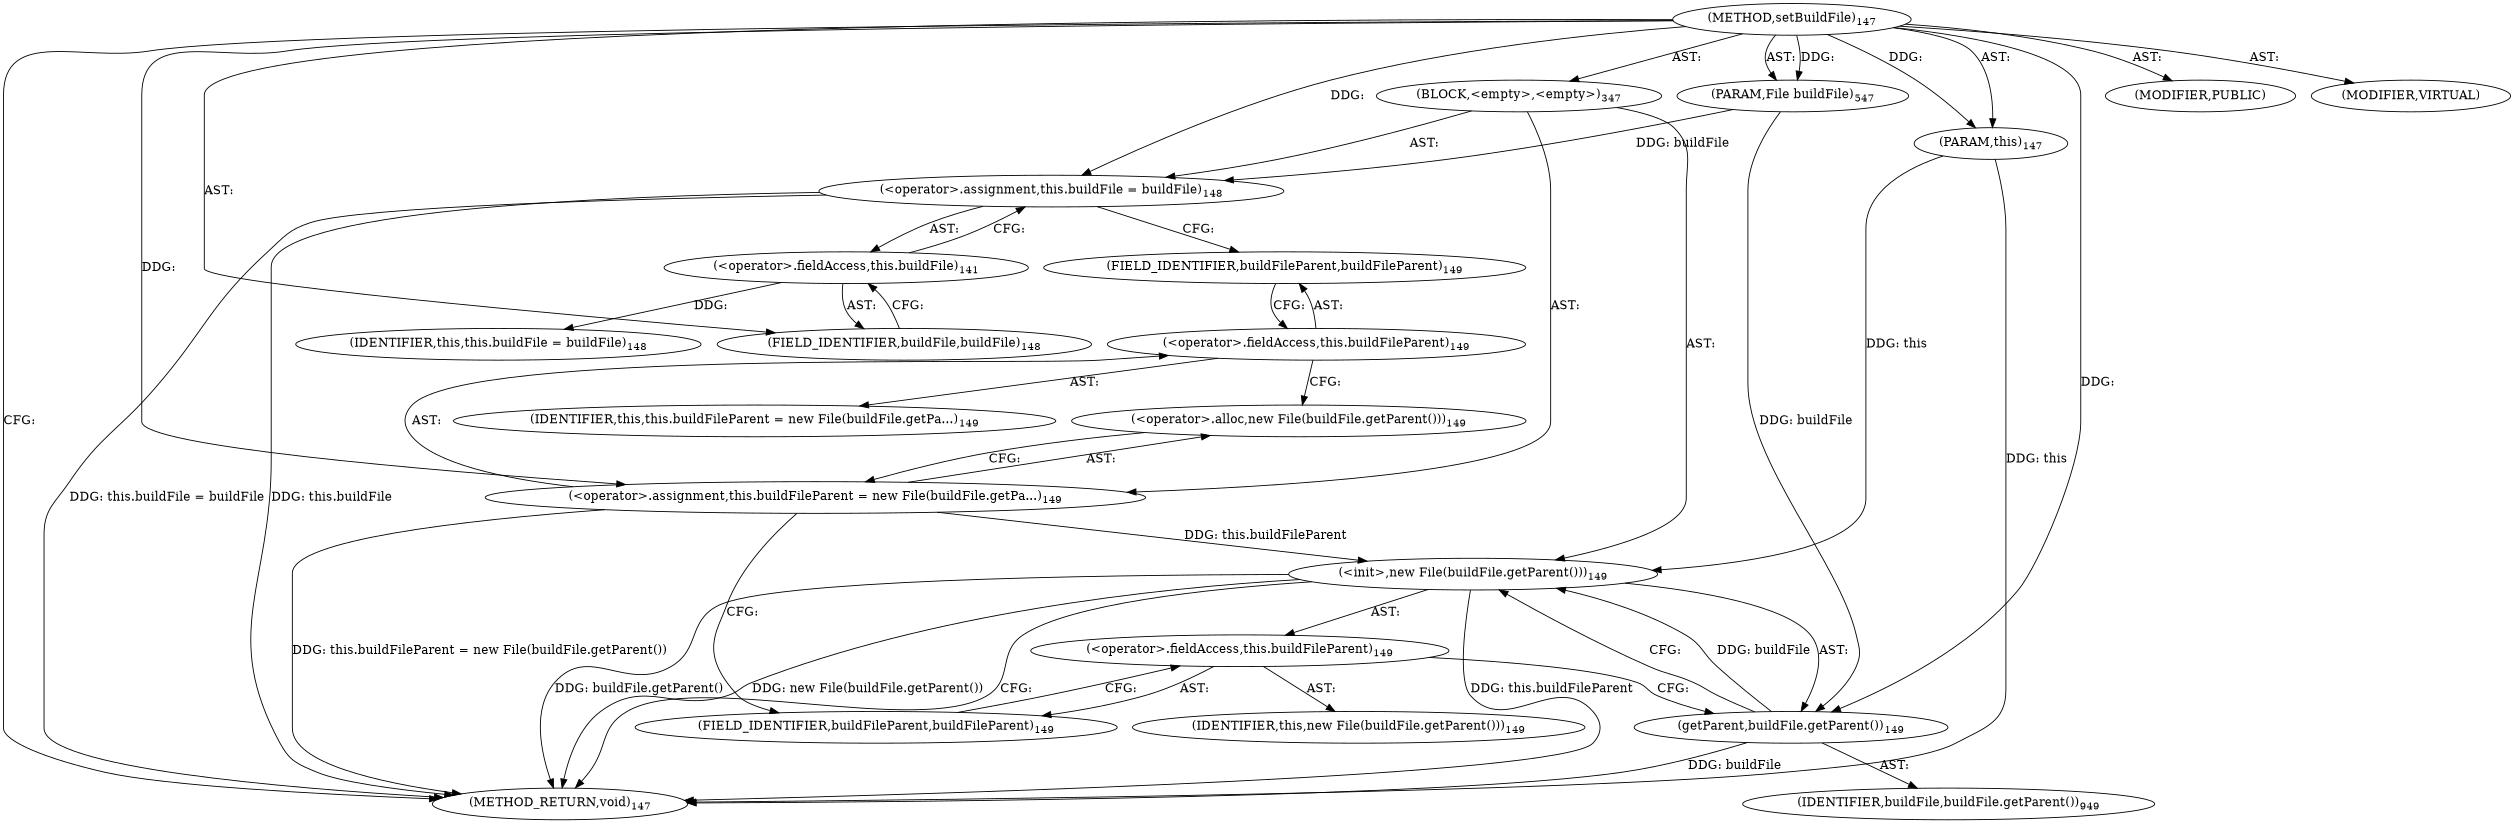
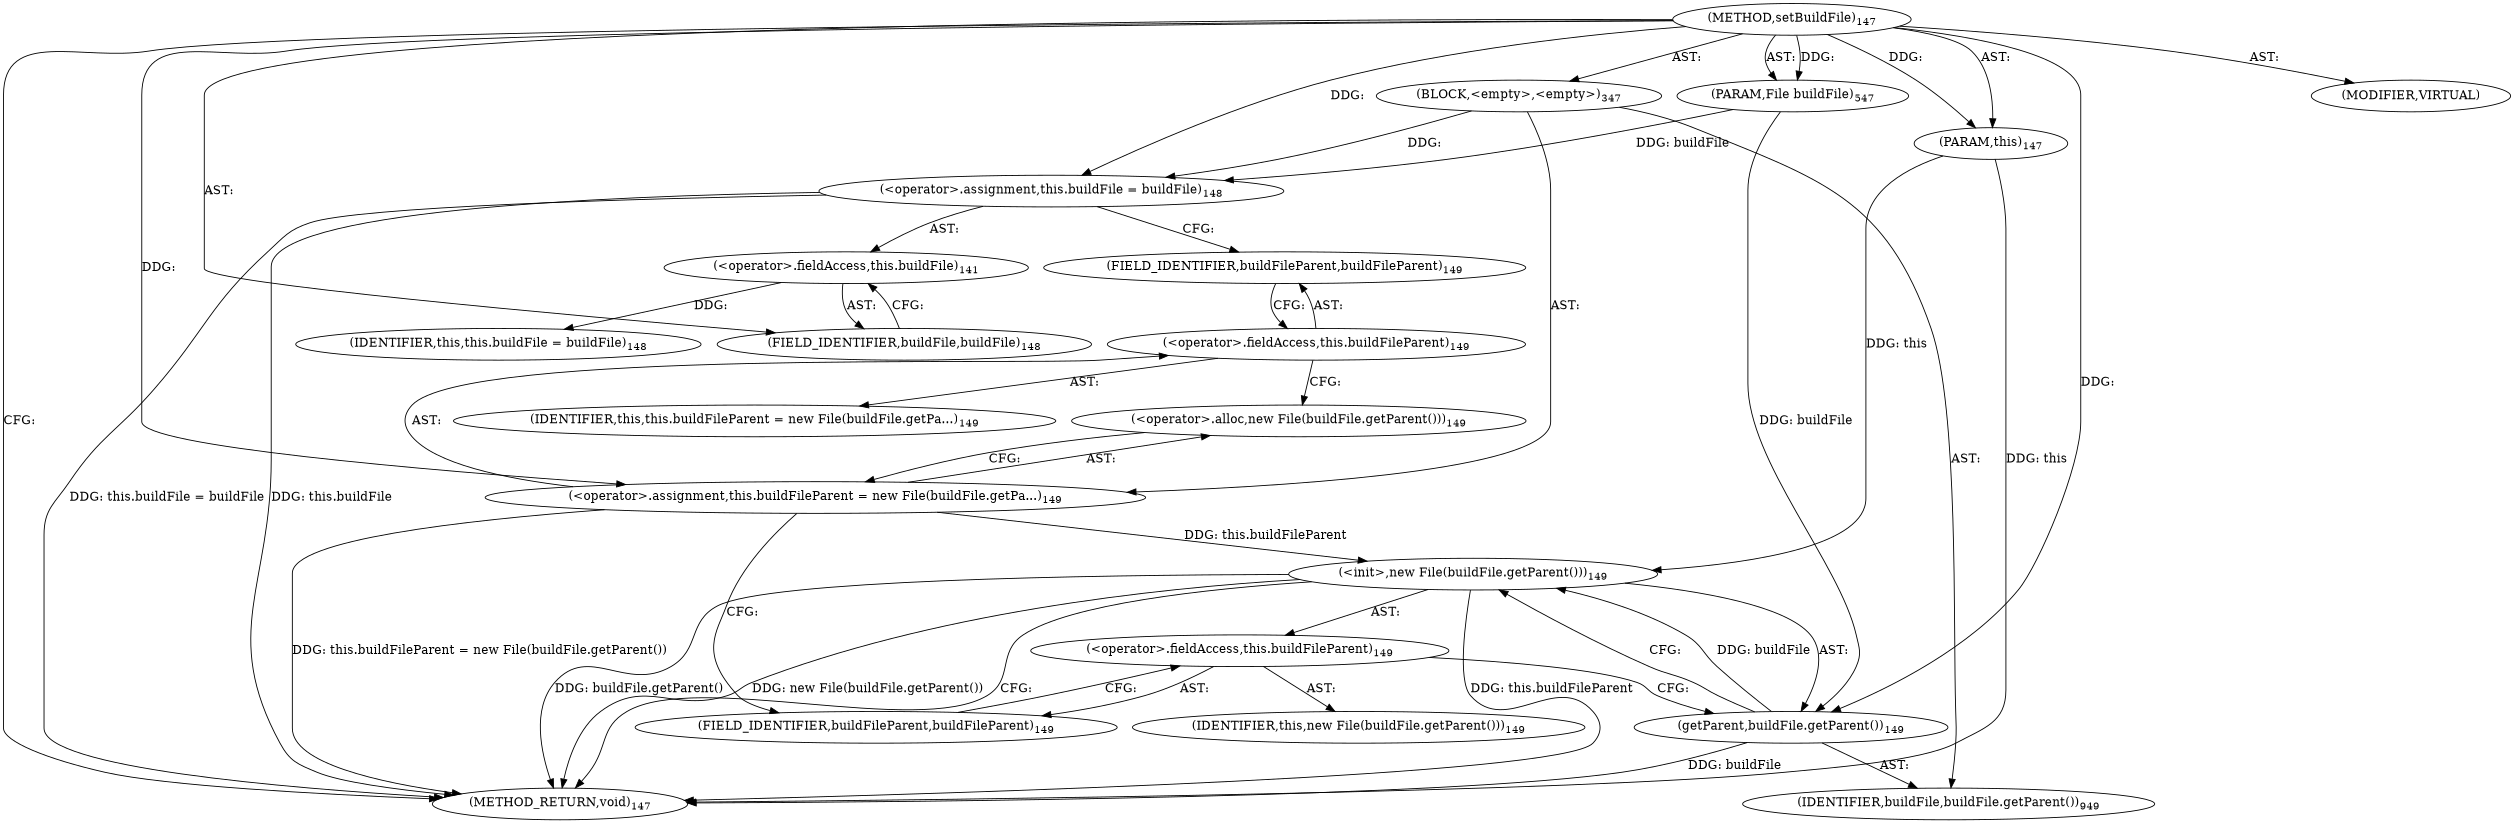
node "(MODIFIER,PUBLIC)": removed
edge "(BLOCK,<empty>,<empty>)" -> "(<operator>.assignment,this.buildFile = buildFile)": label "AST: " -> "DDG: "
edge "(<operator>.fieldAccess,this.buildFile)" -> "(<operator>.assignment,this.buildFile = buildFile)": removed, label "CFG:"
edge "(BLOCK,<empty>,<empty>)" -> "(<init>,new File(buildFile.getParent()))": now "(BLOCK,<empty>,<empty>)" -> "(IDENTIFIER,buildFile,buildFile.getParent())"
